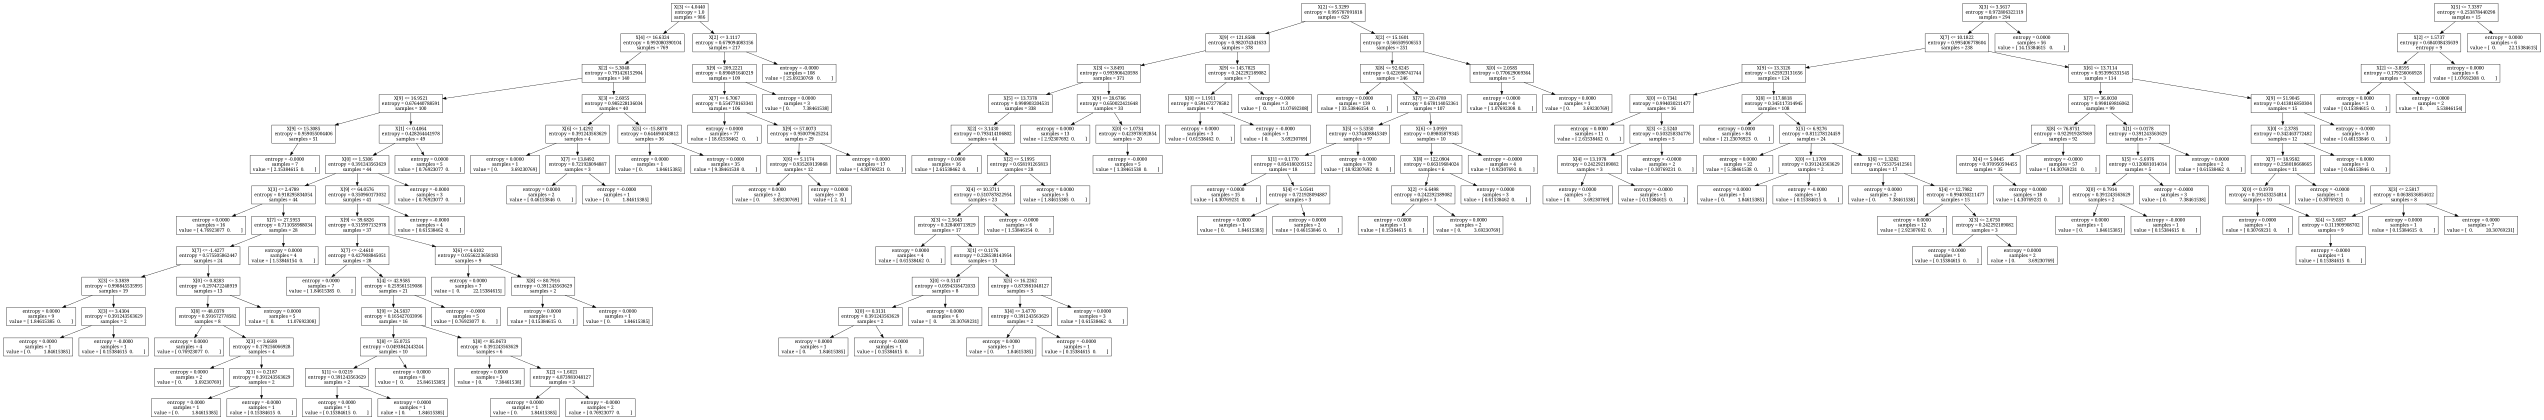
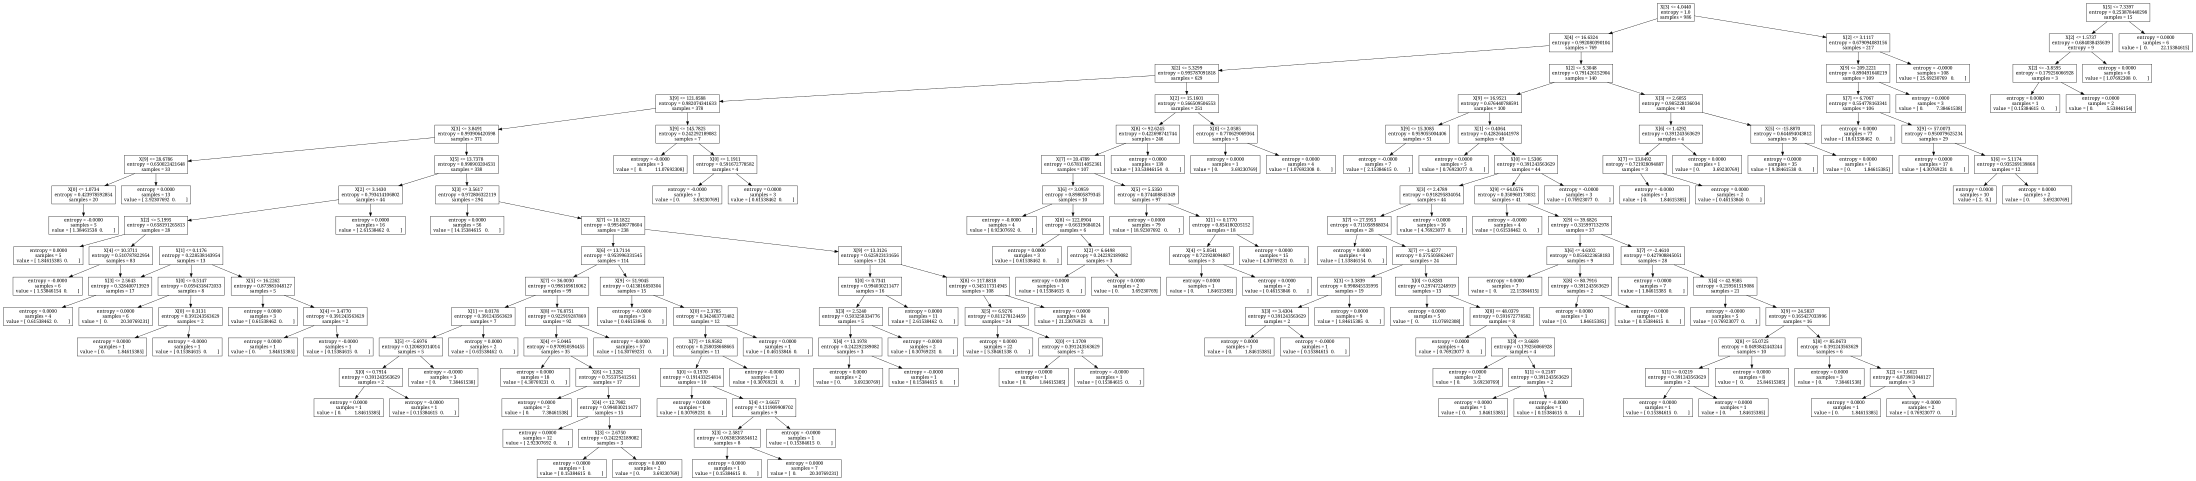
edge "X[4] <= 16.6324 entropy = 0.992080390104 samples = 769" -> "X[2] <= 5.3299 entropy = 0.995787091818 samples = 629": added
edge "X[5] <= 6.9276 entropy = 0.811278124459 samples = 24" -> "X[6] <= 1.3282 entropy = 0.755375412561 samples = 17": now "X[4] <= 5.0445 entropy = 0.970950594455 samples = 35" -> "X[6] <= 1.3282 entropy = 0.755375412561 samples = 17"
edge "X[5] <= 13.7378 entropy = 0.998903204531 samples = 338" -> "X[3] <= 3.5617 entropy = 0.972806322119 samples = 294": added
node "X[4] <= 10.3711 entropy = 0.510787822954 samples = 23": label "X[4] <= 10.3711 entropy = 0.510787822954 samples = 23" -> "X[4] <= 10.3711 entropy = 0.510787822954 samples = 83"
edge "X[3] <= 2.5817 entropy = 0.0638536854612 samples = 8" -> "X[4] <= 3.6657 entropy = 0.111909908702 samples = 9": reversed
edge "X[3] <= 2.5643 entropy = 0.328400713929 samples = 17" -> "X[1] <= 0.1176 entropy = 0.228538143954 samples = 13": reversed
